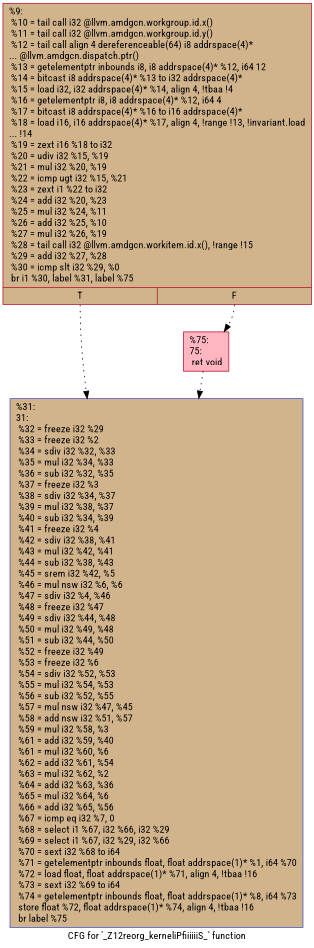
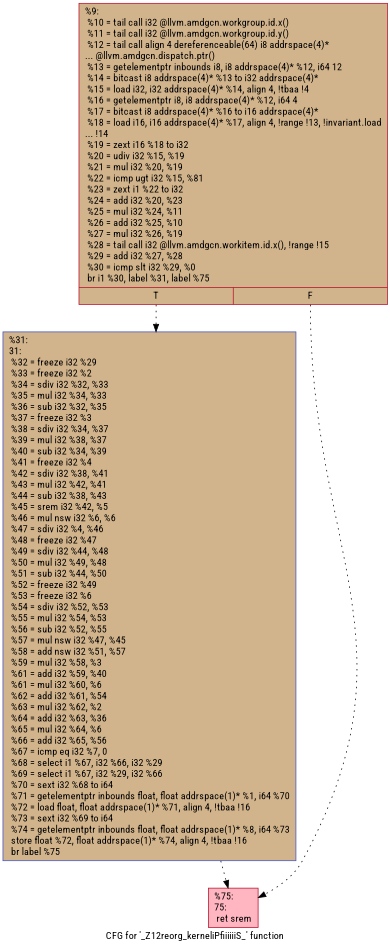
node "%9:": text "%22 = icmp ugt i32 %15, %21" -> "%22 = icmp ugt i32 %15, %81"
node "%75:": text "ret void" -> "ret srem"
edge "%75:" -> "%31:": reversed
